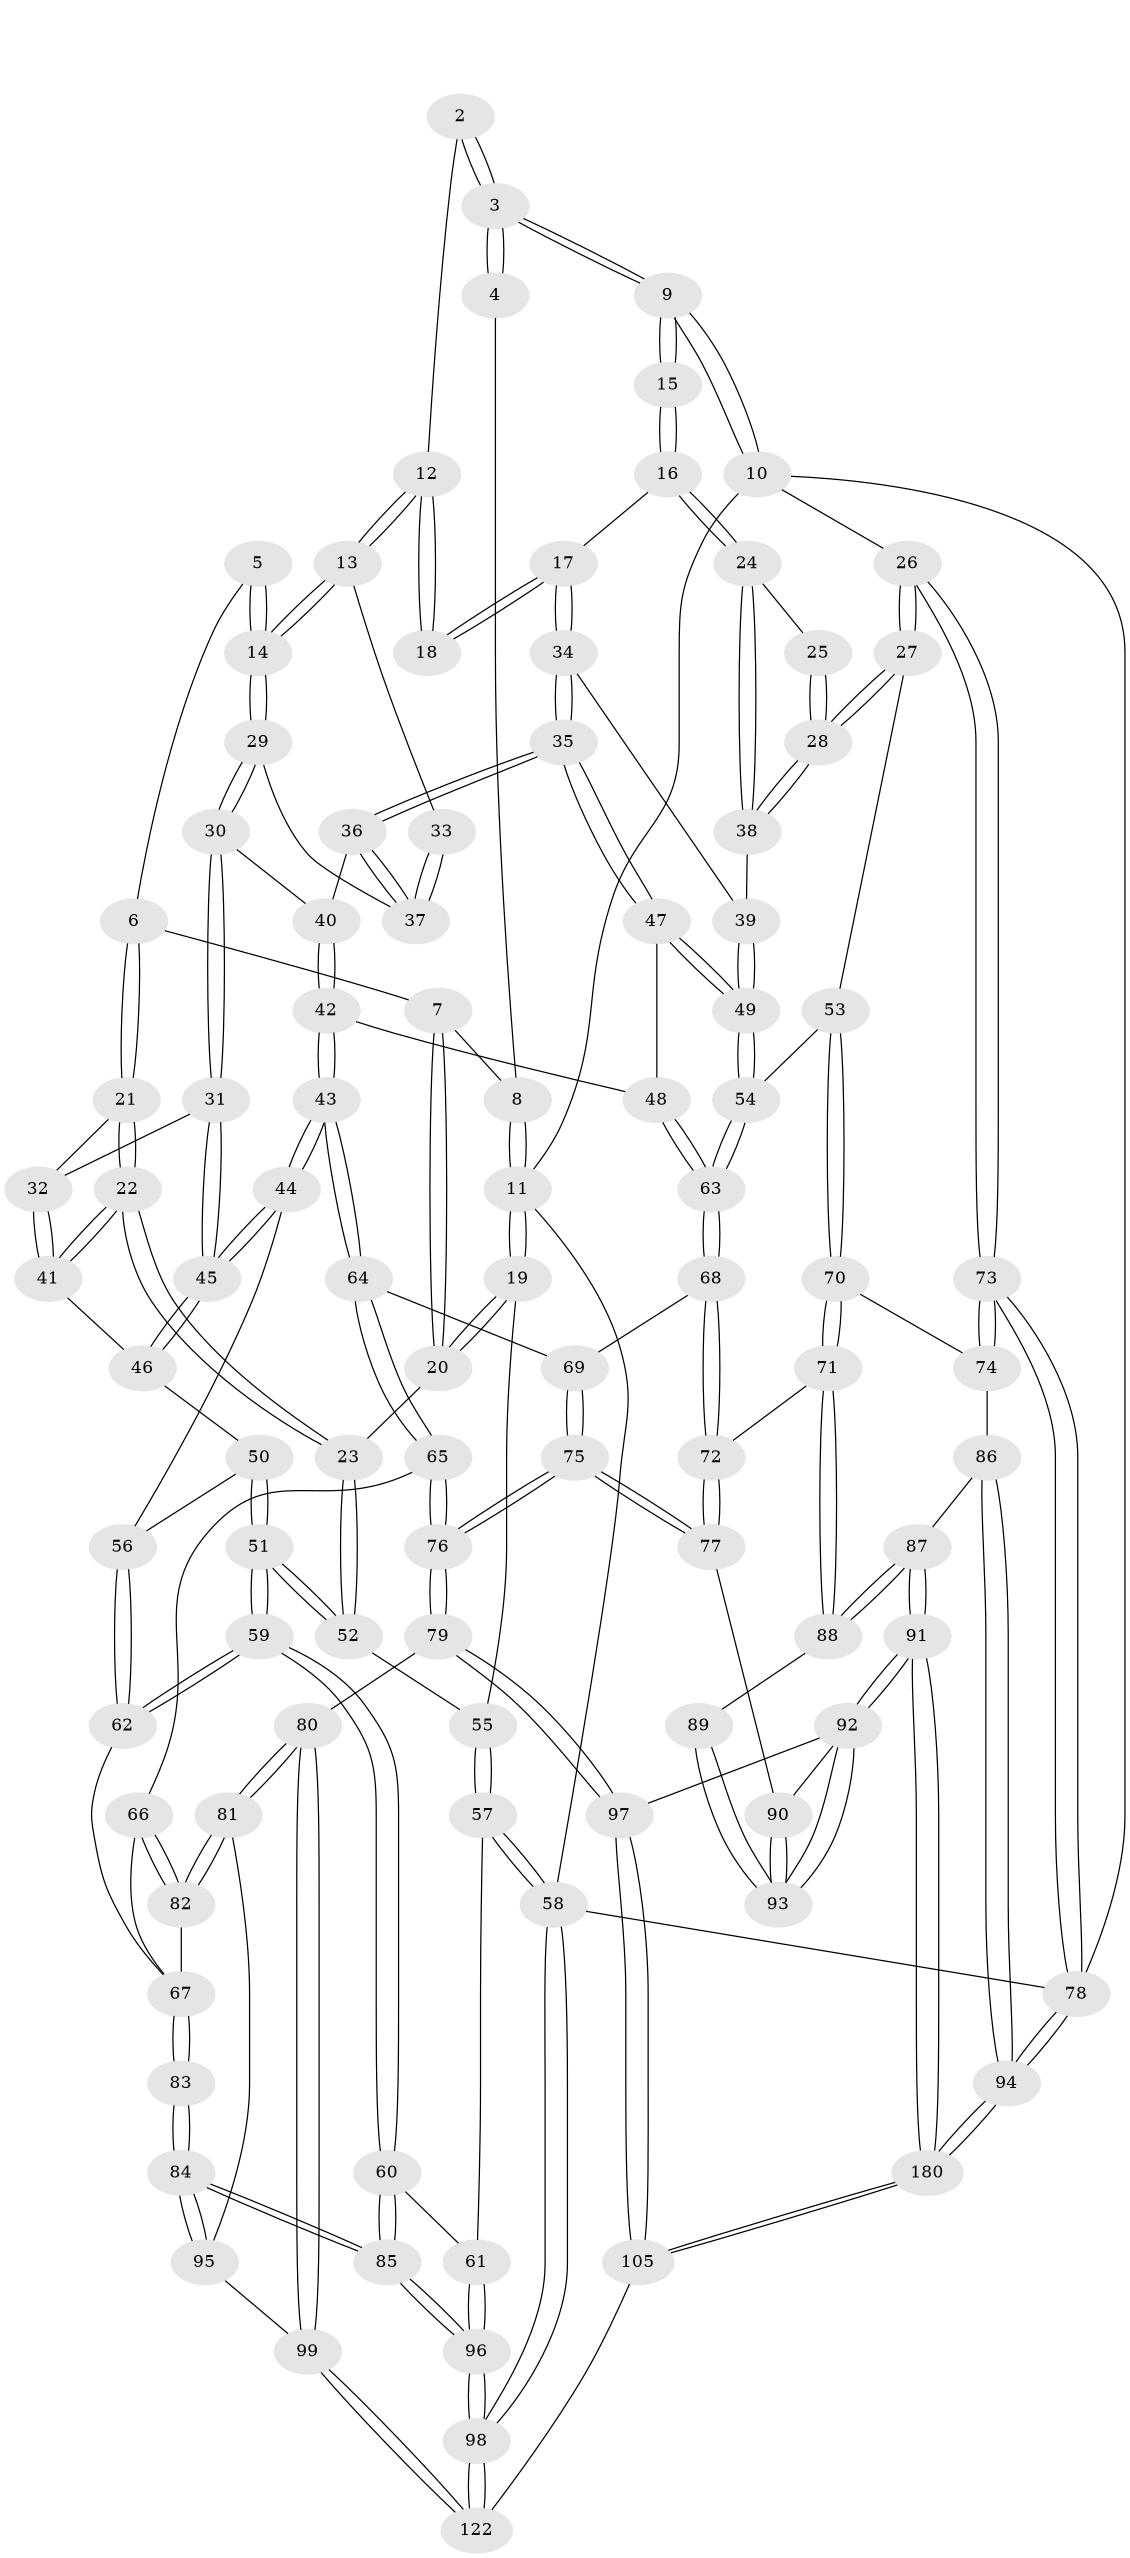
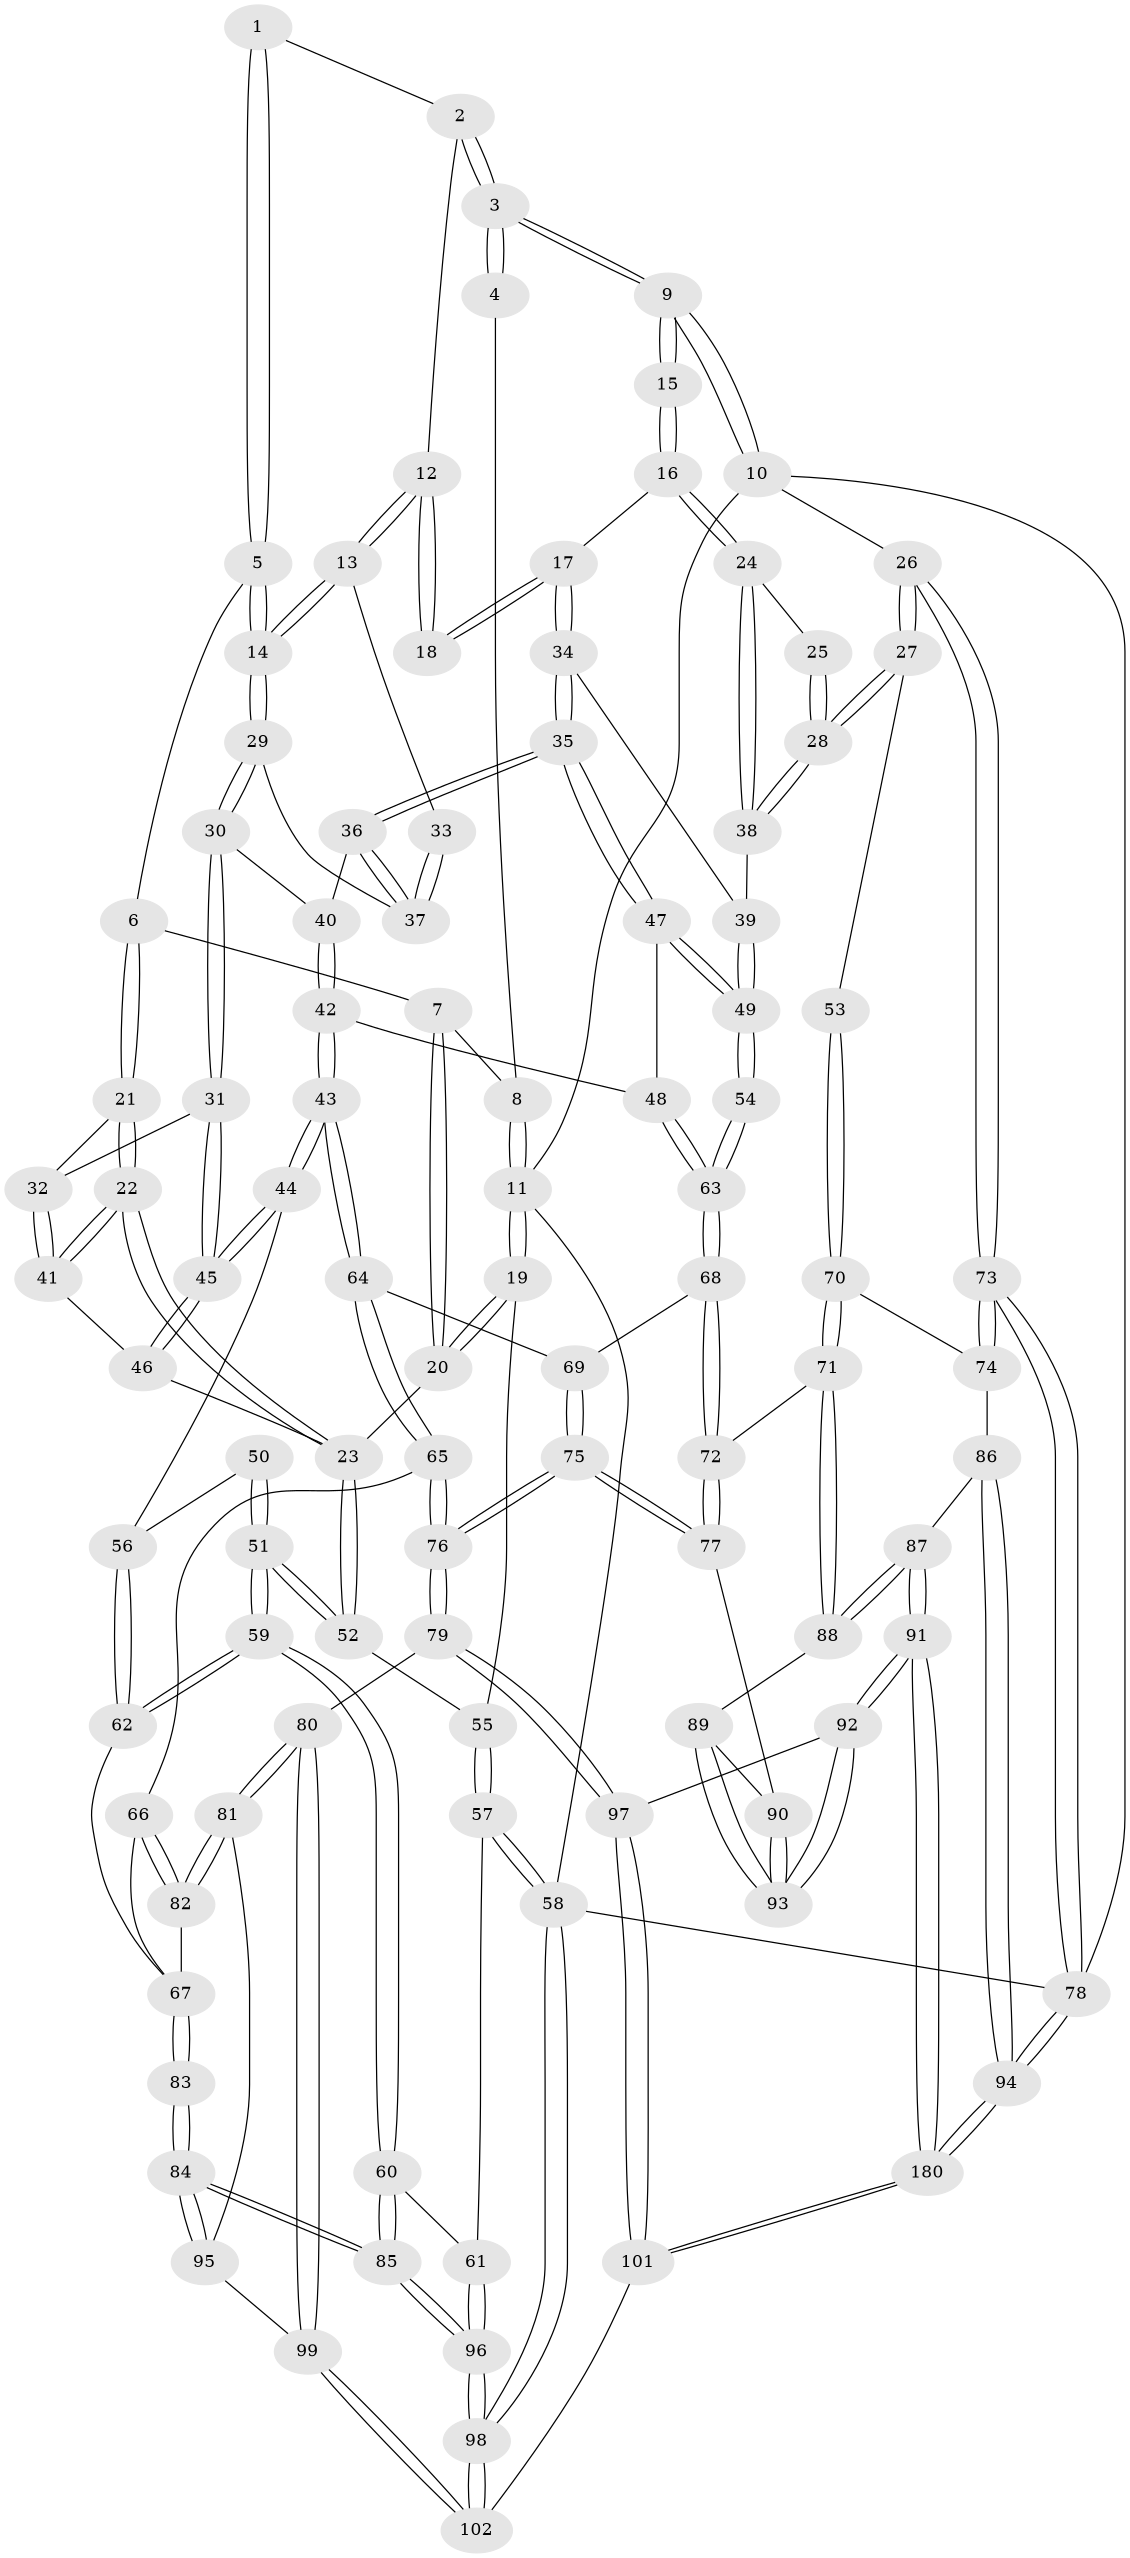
node "1": added
edge "53" -- "54": removed
edge "46" -- "50": now "46" -- "23"
edge "92" -- "90": now "89" -- "90"
node "105": label "105" -> "101"
node "122": label "122" -> "102"
